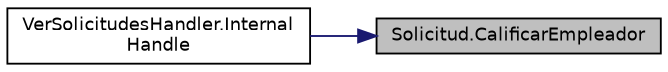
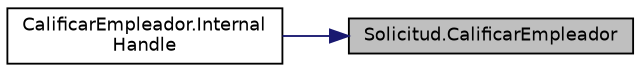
node "VerSolicitudesHandler.Internal Handle": label "VerSolicitudesHandler.Internal Handle" -> "CalificarEmpleador.Internal Handle"
